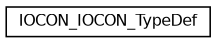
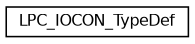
node "IOCON_IOCON_TypeDef": label "IOCON_IOCON_TypeDef" -> "LPC_IOCON_TypeDef"
